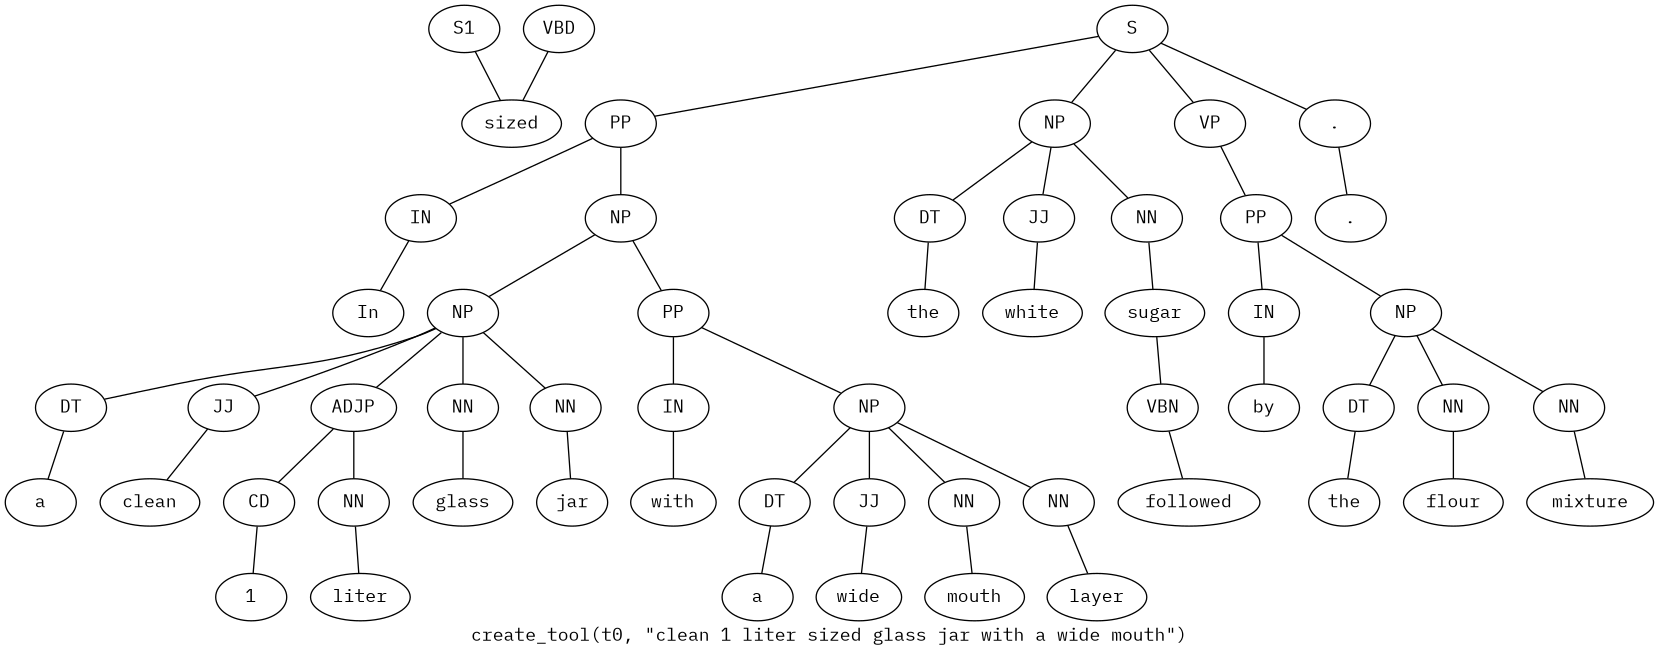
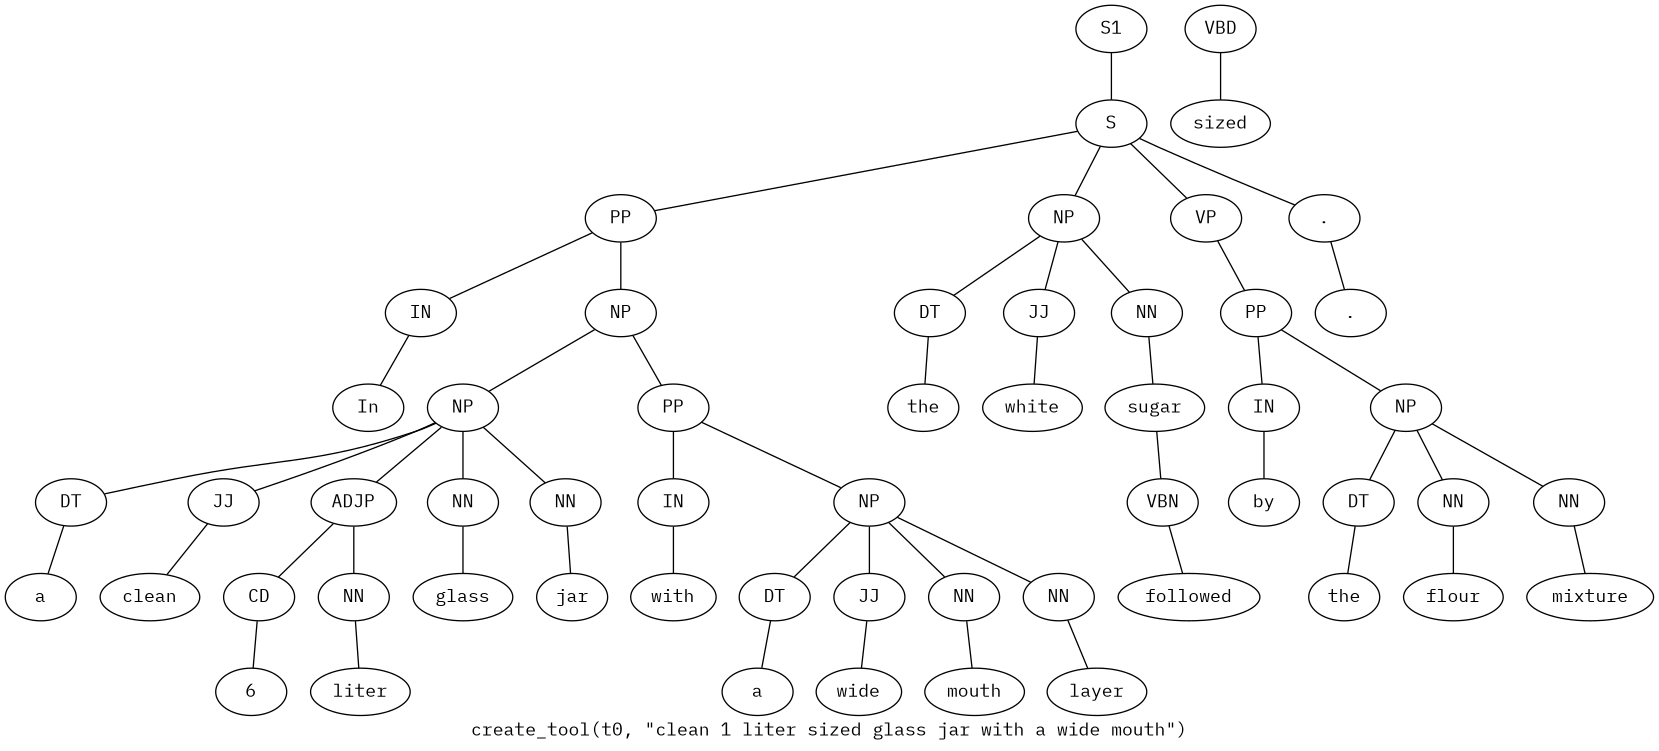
edge "S1" -- "sized": now "S1" -- "S"
node "1": label "1" -> "6"
